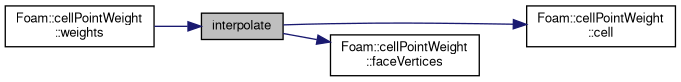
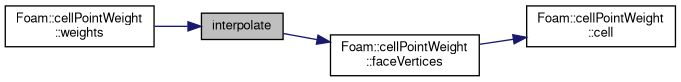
edge "interpolate" -> "Foam::cellPointWeight ::cell": now "Foam::cellPointWeight ::faceVertices" -> "Foam::cellPointWeight ::cell"
